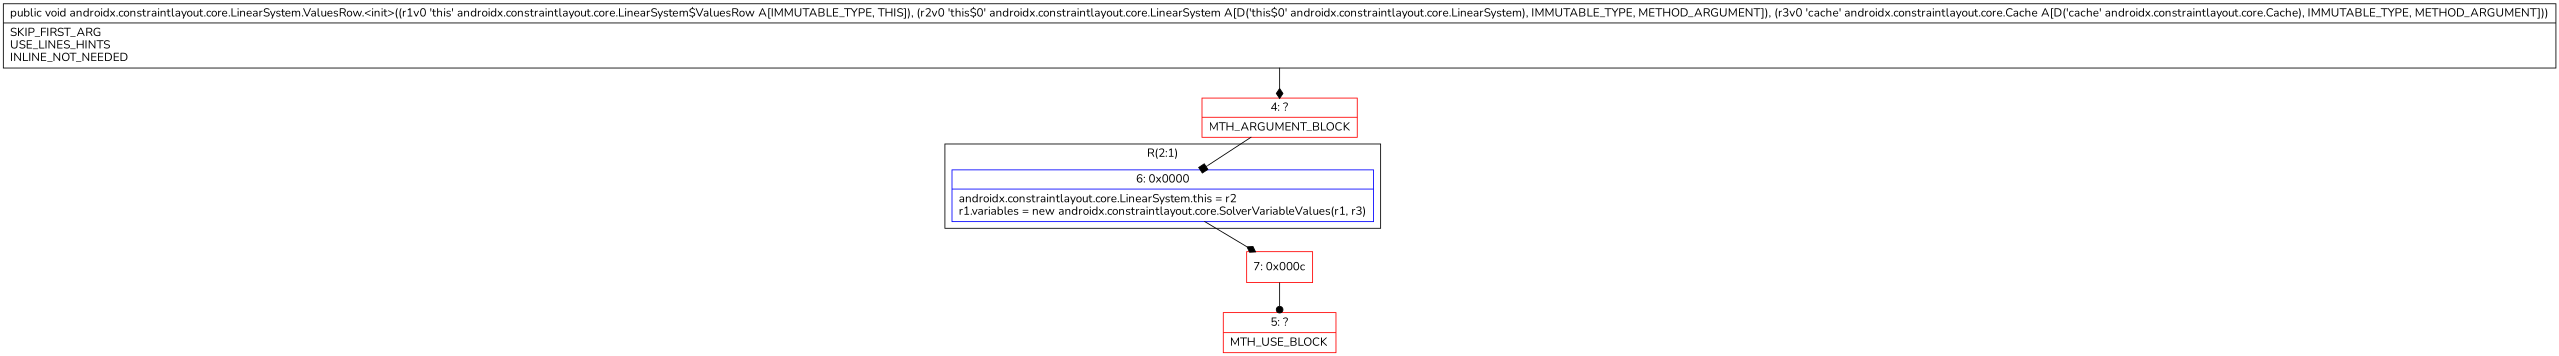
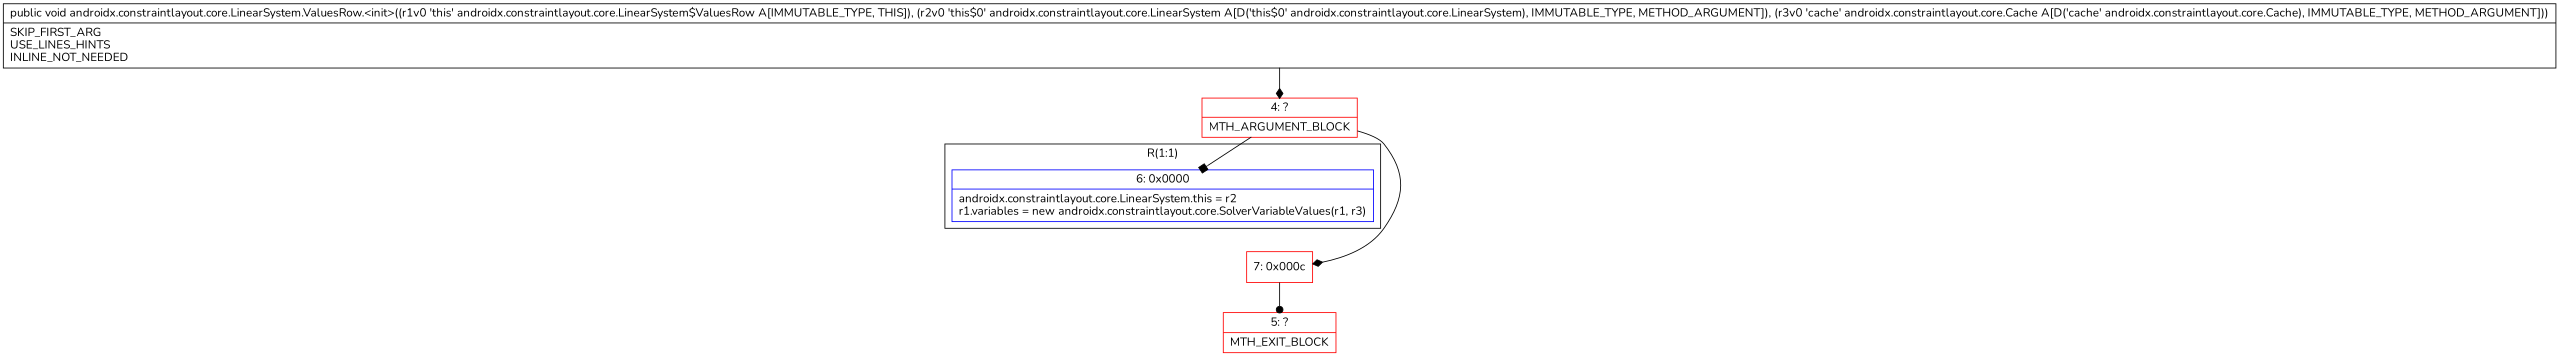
cluster "R(2:1)": label "R(2:1)" -> "R(1:1)"
edge "6: 0x0000" -> "7: 0x000c": now "4: ?" -> "7: 0x000c"
node "5: ?": text "MTH_USE_BLOCK" -> "MTH_EXIT_BLOCK"
